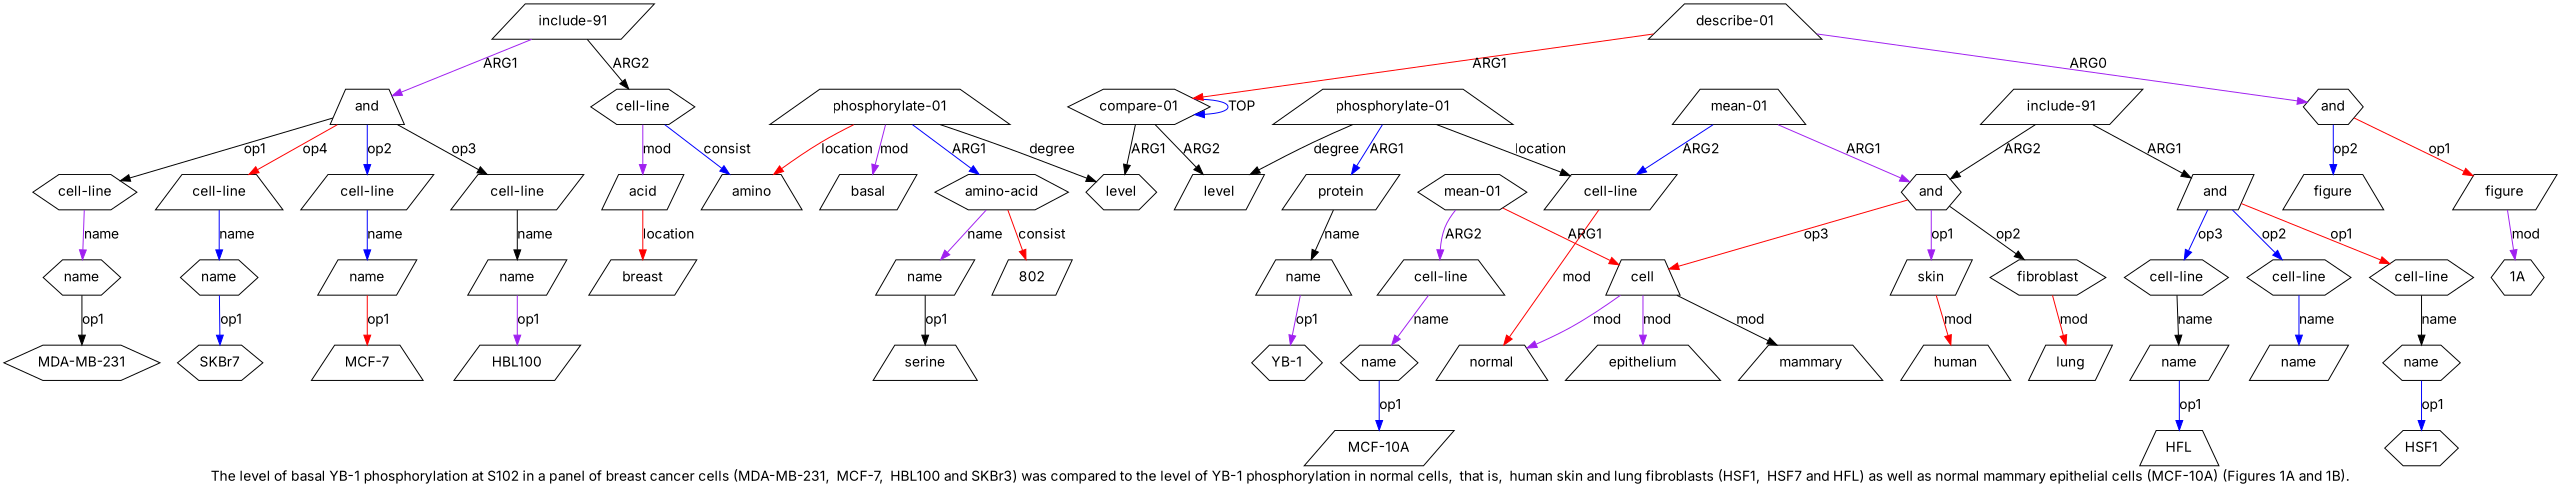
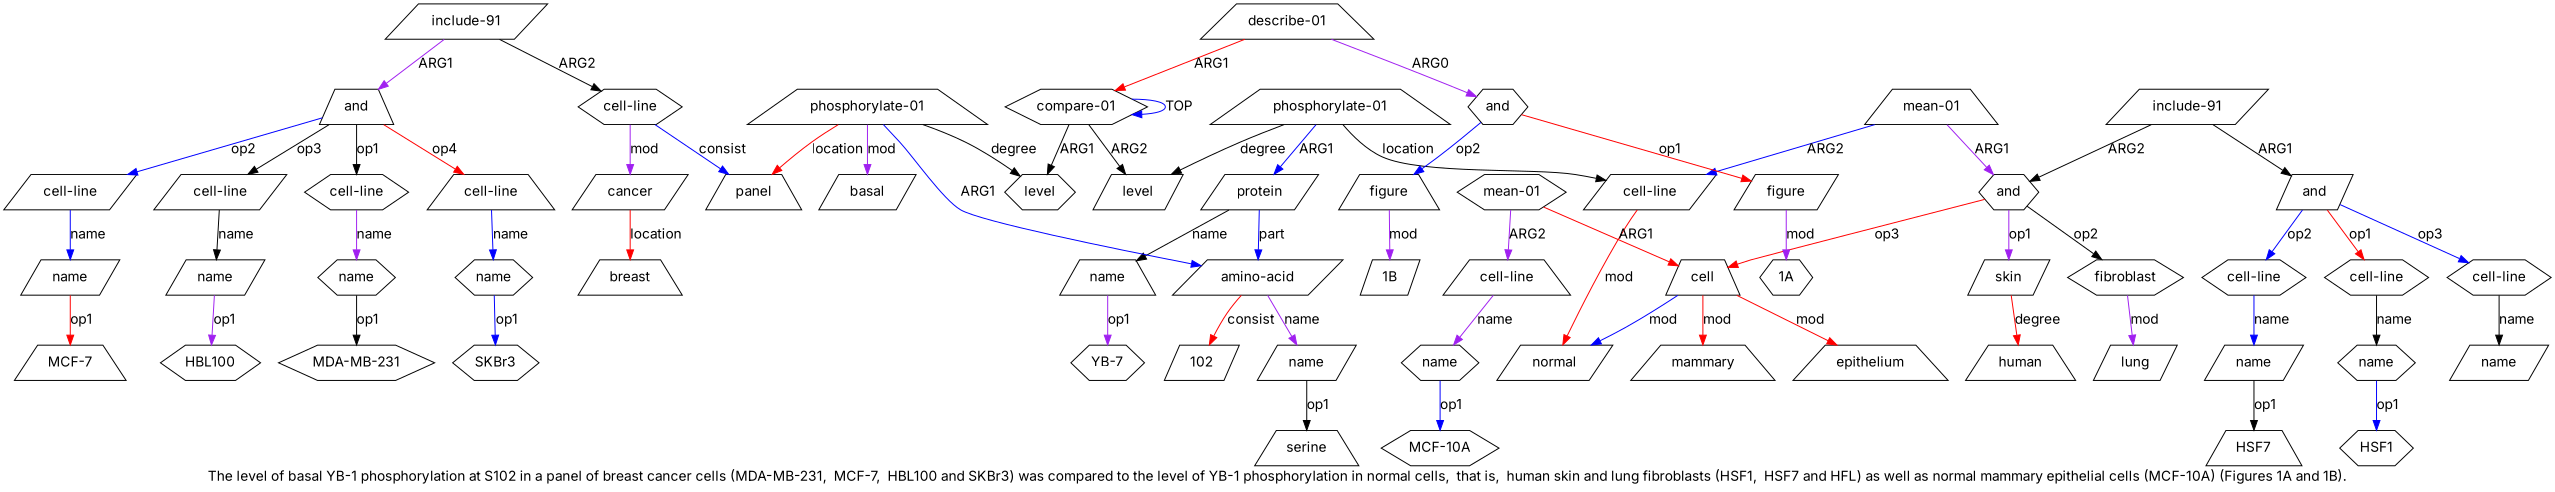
node "acid": label "acid" -> "cancer"
node "amino": label "amino" -> "panel"
node "amino-acid": shape hexagon -> parallelogram
edge "protein" -> "amino-acid": added, label "part"
node "breast": shape parallelogram -> trapezium
node "802": label "802" -> "102"
node "1B": added
edge "cell" -> "epithelium": color purple -> red
edge "fibroblast" -> "lung": color red -> purple
edge "cell" -> "mammary": color black -> red
edge "skin" -> "human": label "mod" -> "degree"
edge "cell" -> "normal": color purple -> blue
node "SKBr7": label "SKBr7" -> "SKBr3"
node "HBL100": shape parallelogram -> hexagon
node "YB-1": label "YB-1" -> "YB-7"
node "normal": shape trapezium -> parallelogram
node "MCF-10A": shape parallelogram -> hexagon
node "HFL": removed
node "HSF7": added
